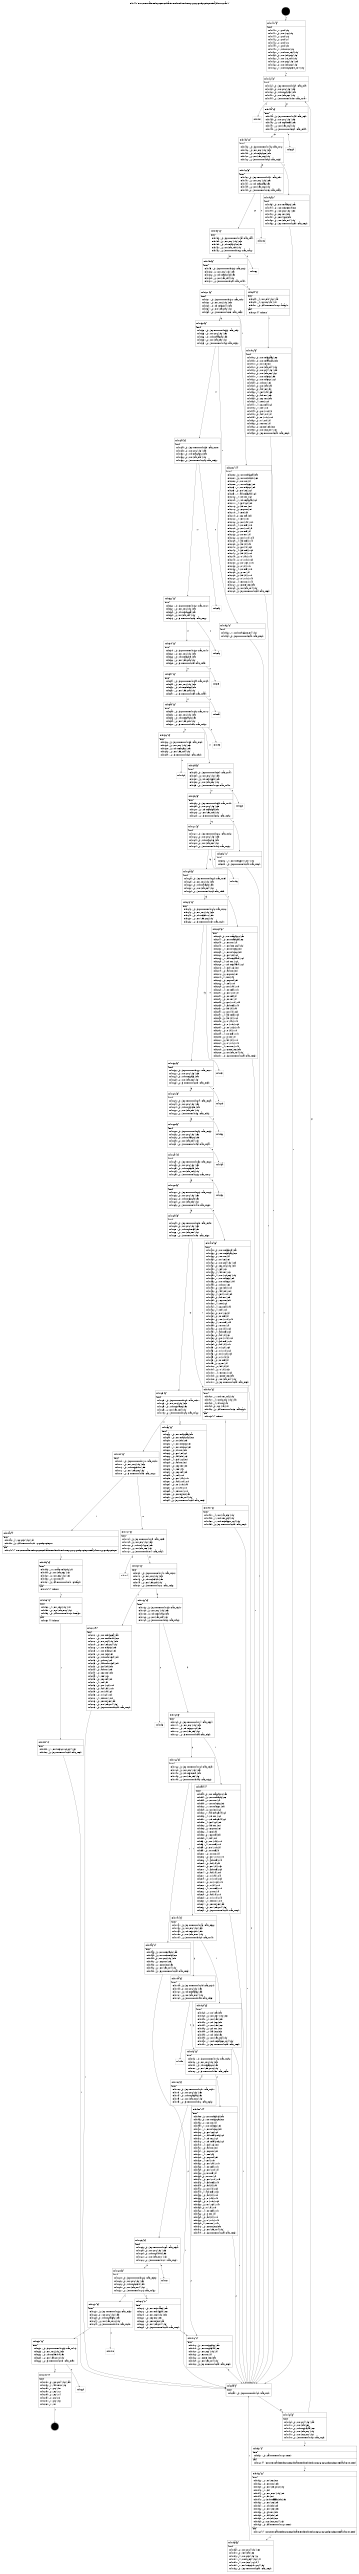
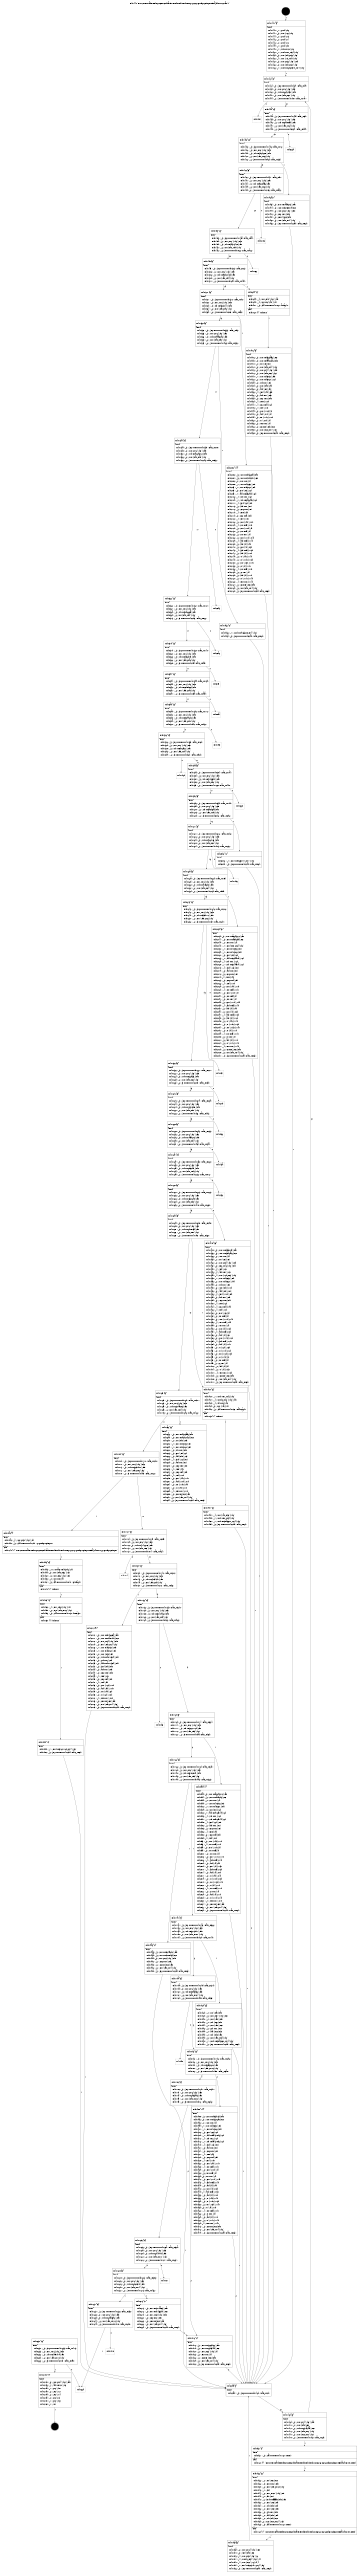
edge "0x4014fe [25]" -> "0x401517 [25]": added, label "19"
edge "0x4015ad [25]" -> "0x4015df [25]": now "0x4015c6 [25]" -> "0x4015df [25]"
edge "0x40168e [25]" -> "0x4016a7 [25]": added, label "15"
edge "0x401837 [25]" -> "0x401850 [25]": now "0x401837 [25]" -> "0x401869"
